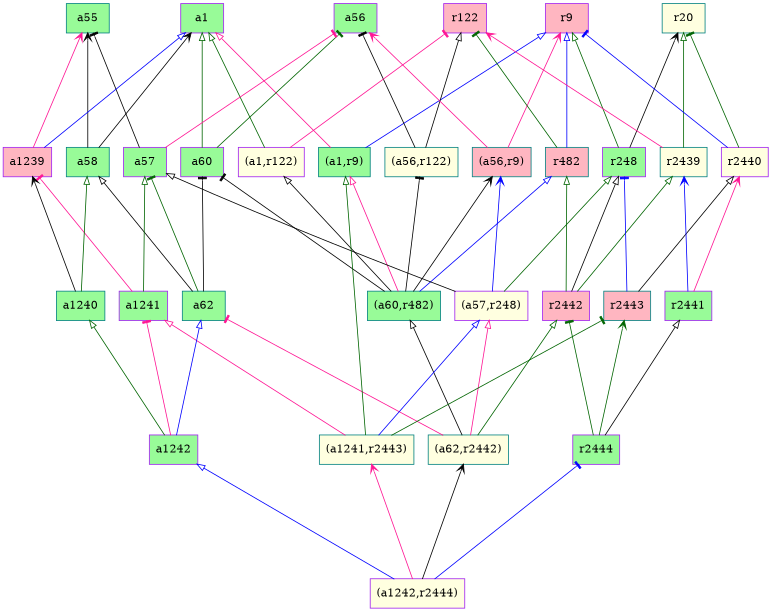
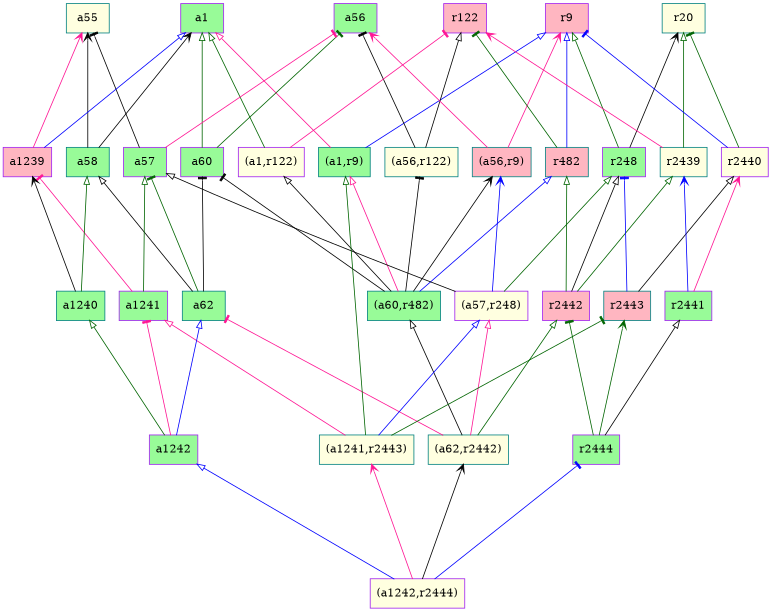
node "a55": fillcolor palegreen -> lightyellow
